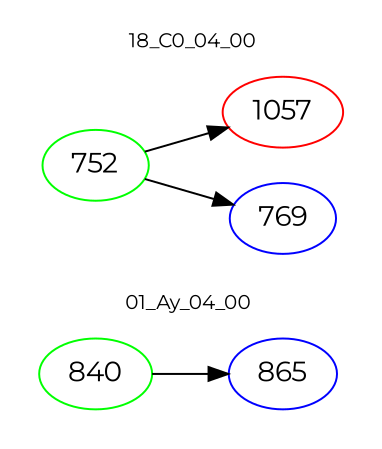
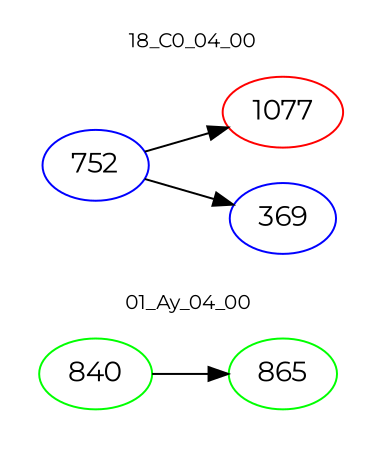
node "1057": label "1057" -> "1077"
node "752": color green -> blue
node "769": label "769" -> "369"
node "865": color blue -> green
